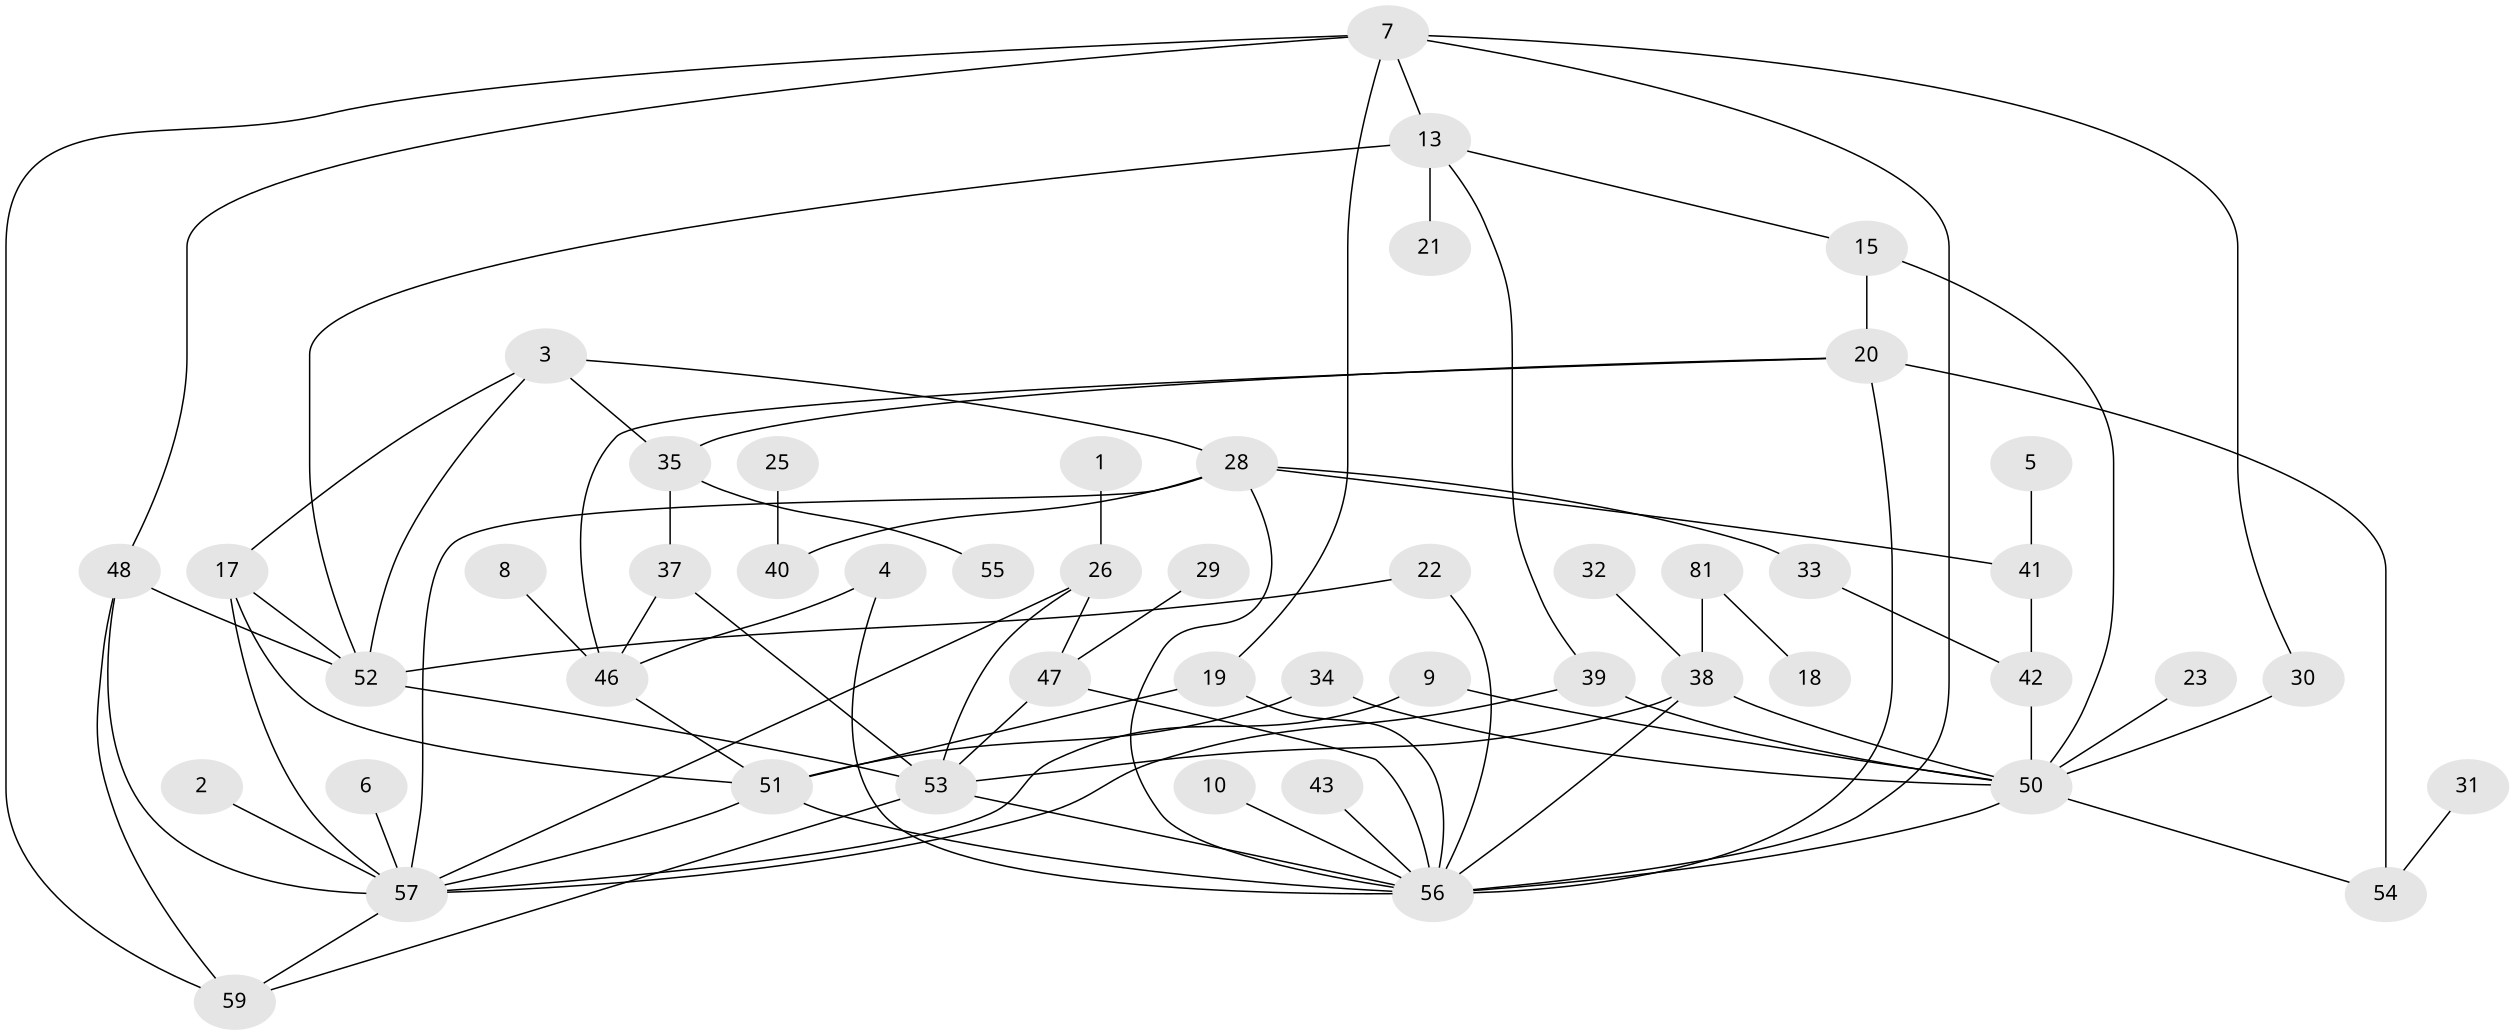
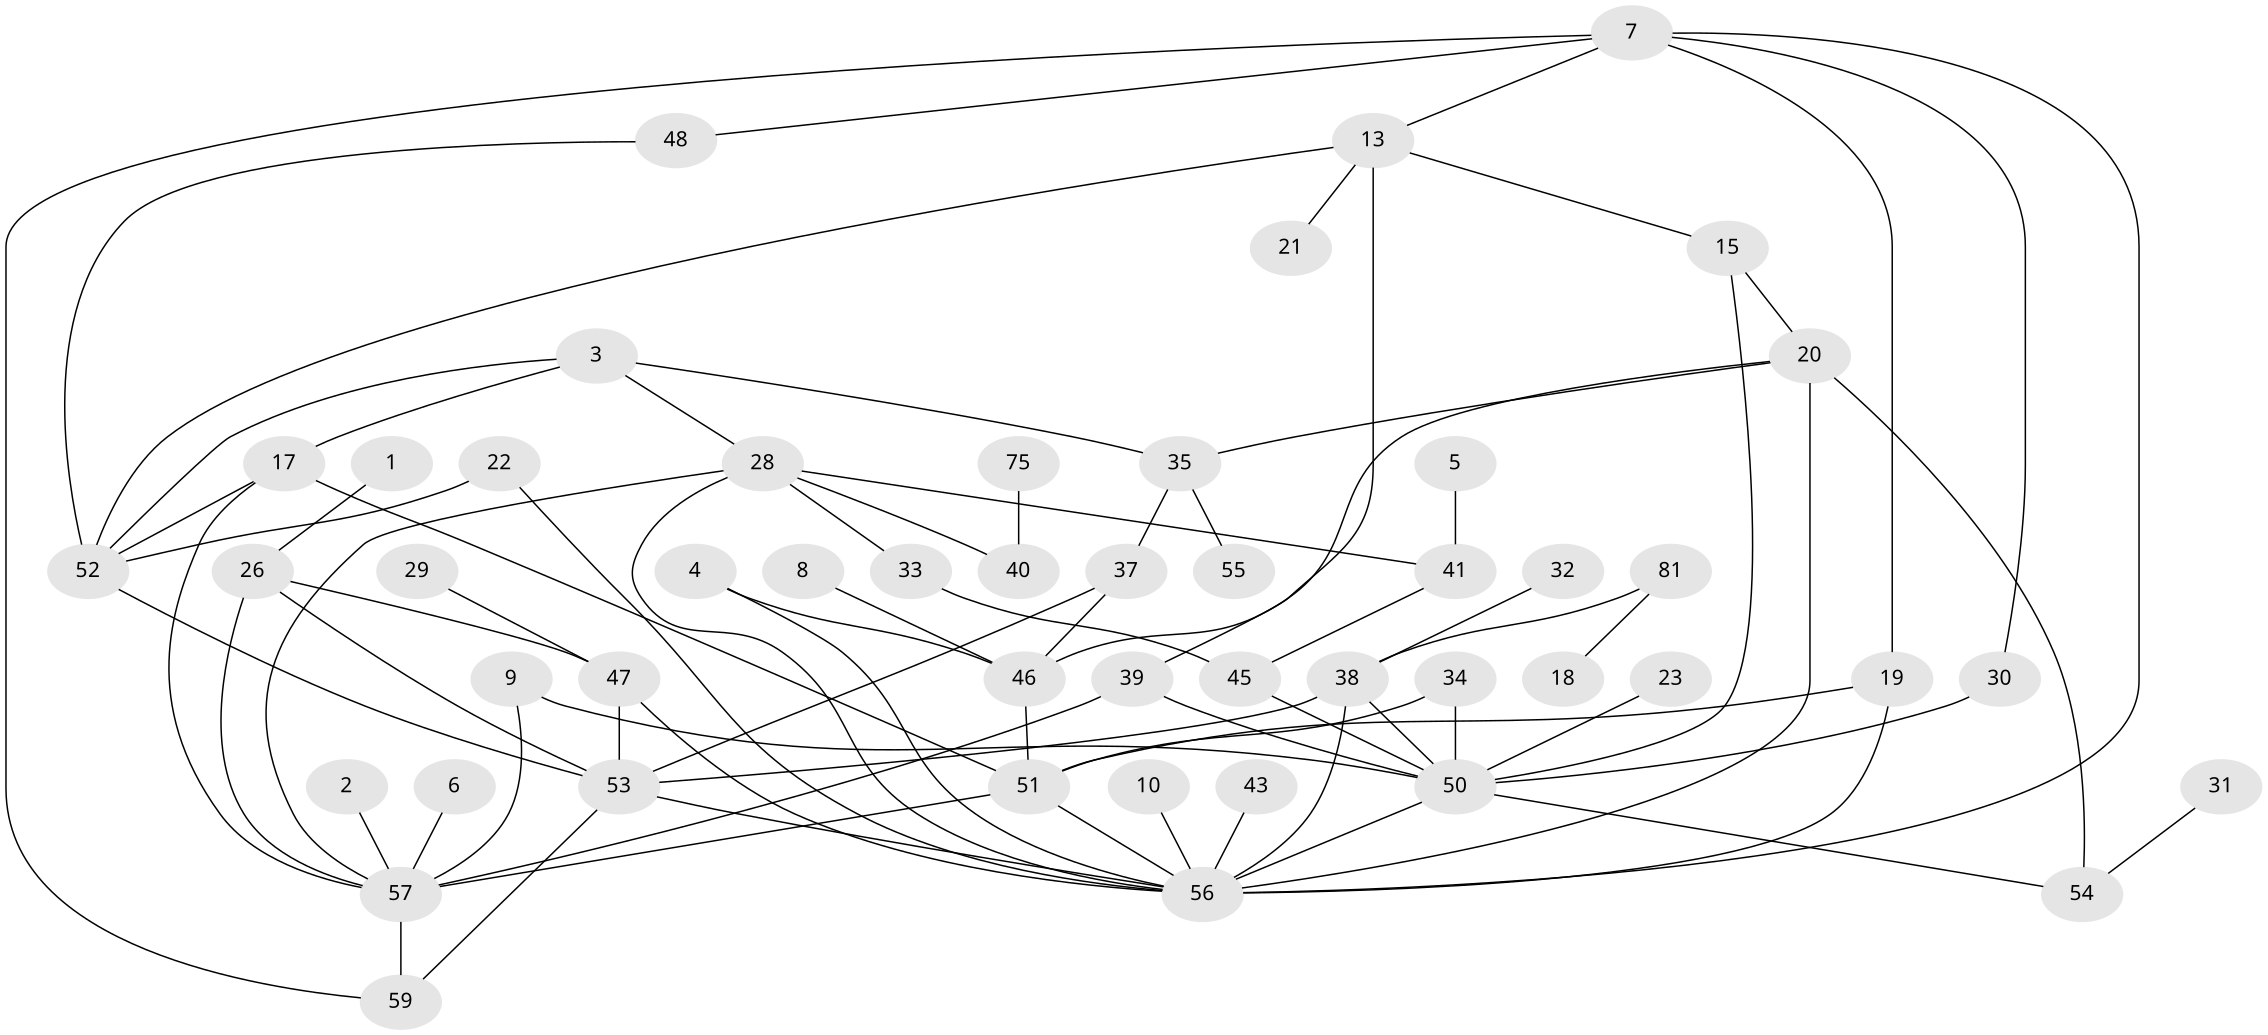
node "25": label "25" -> "75"
node "42": label "42" -> "45"
edge "48" -- "59": removed
edge "48" -- "57": removed
